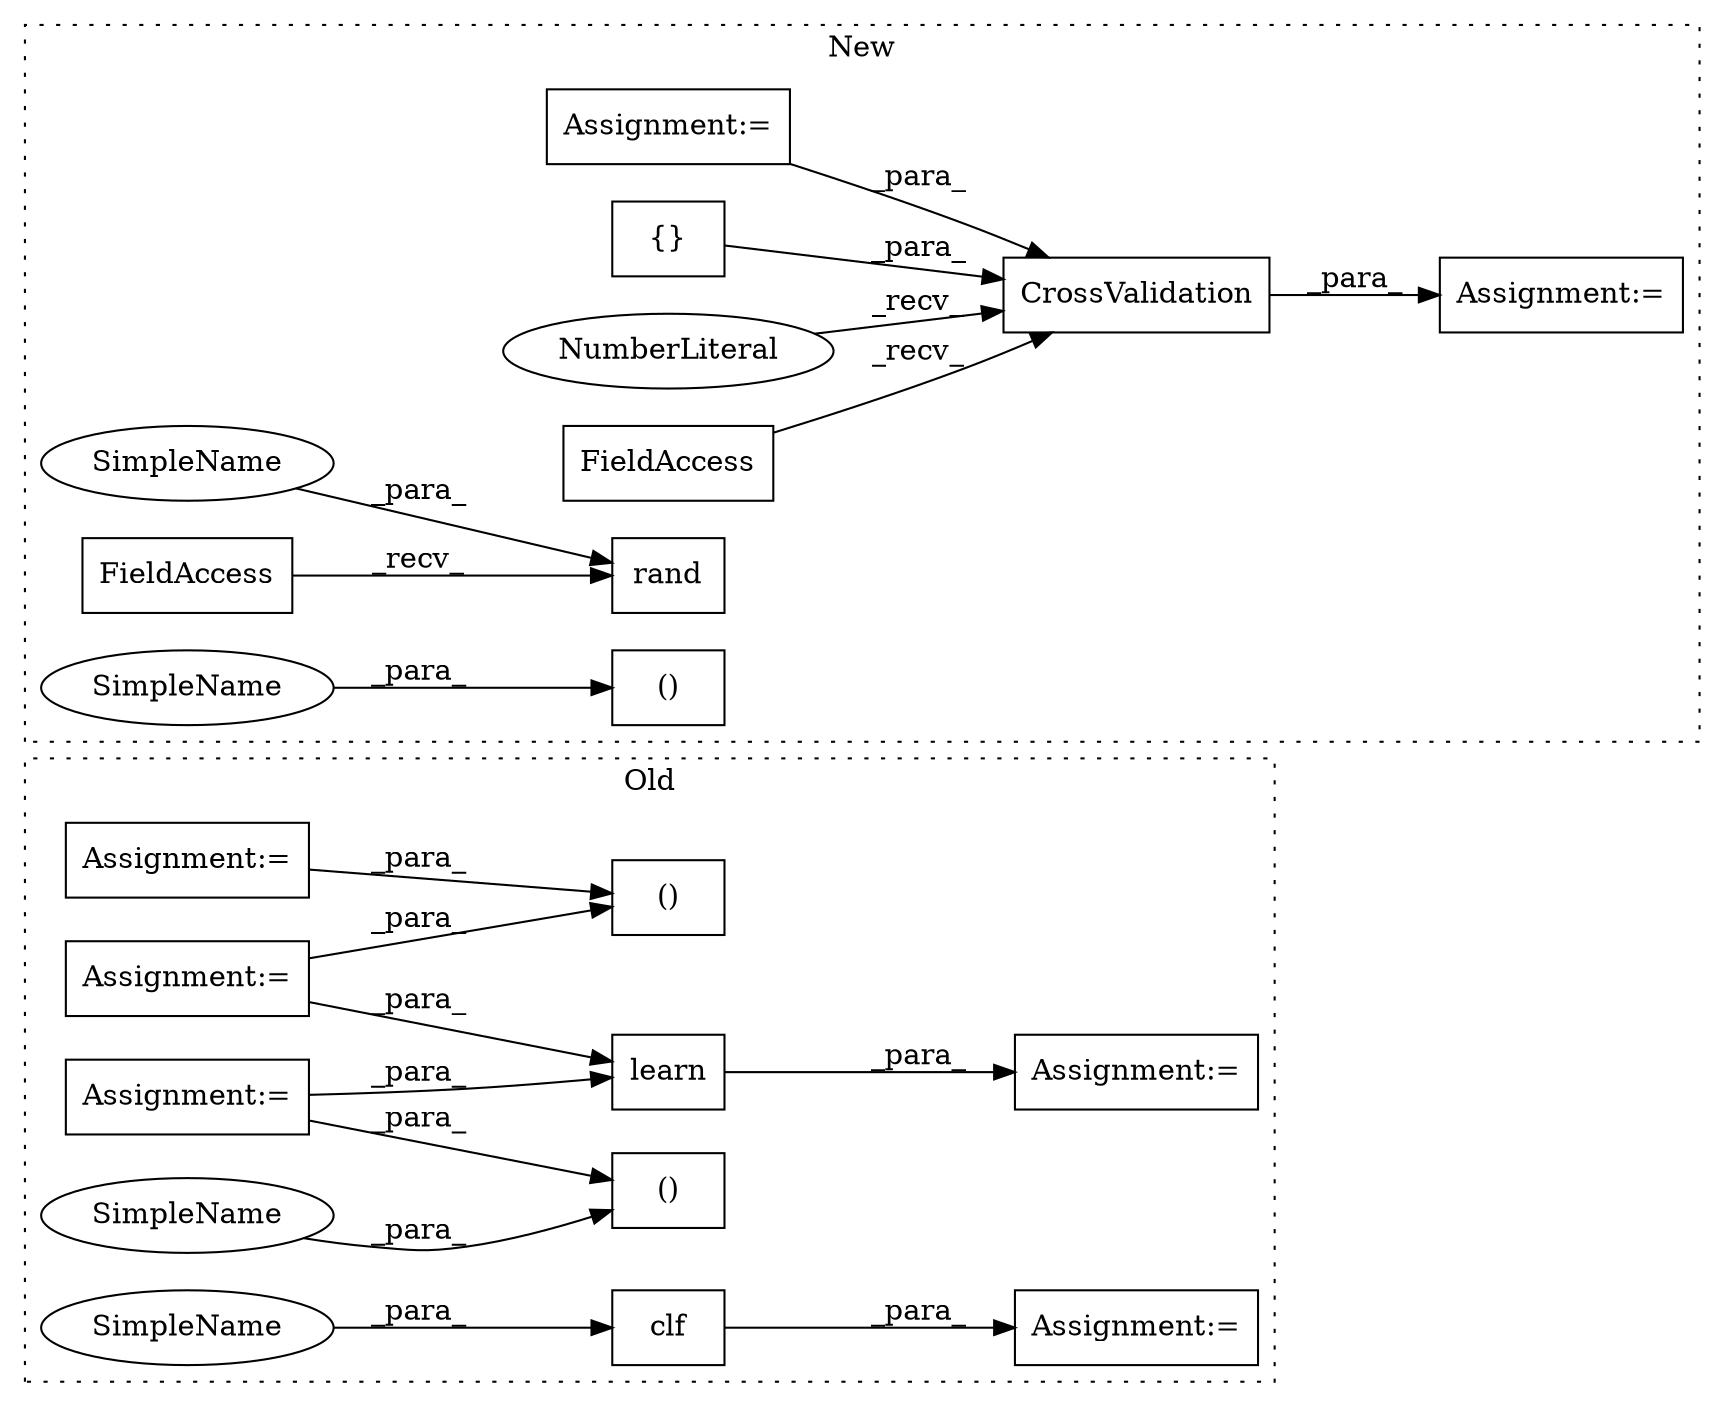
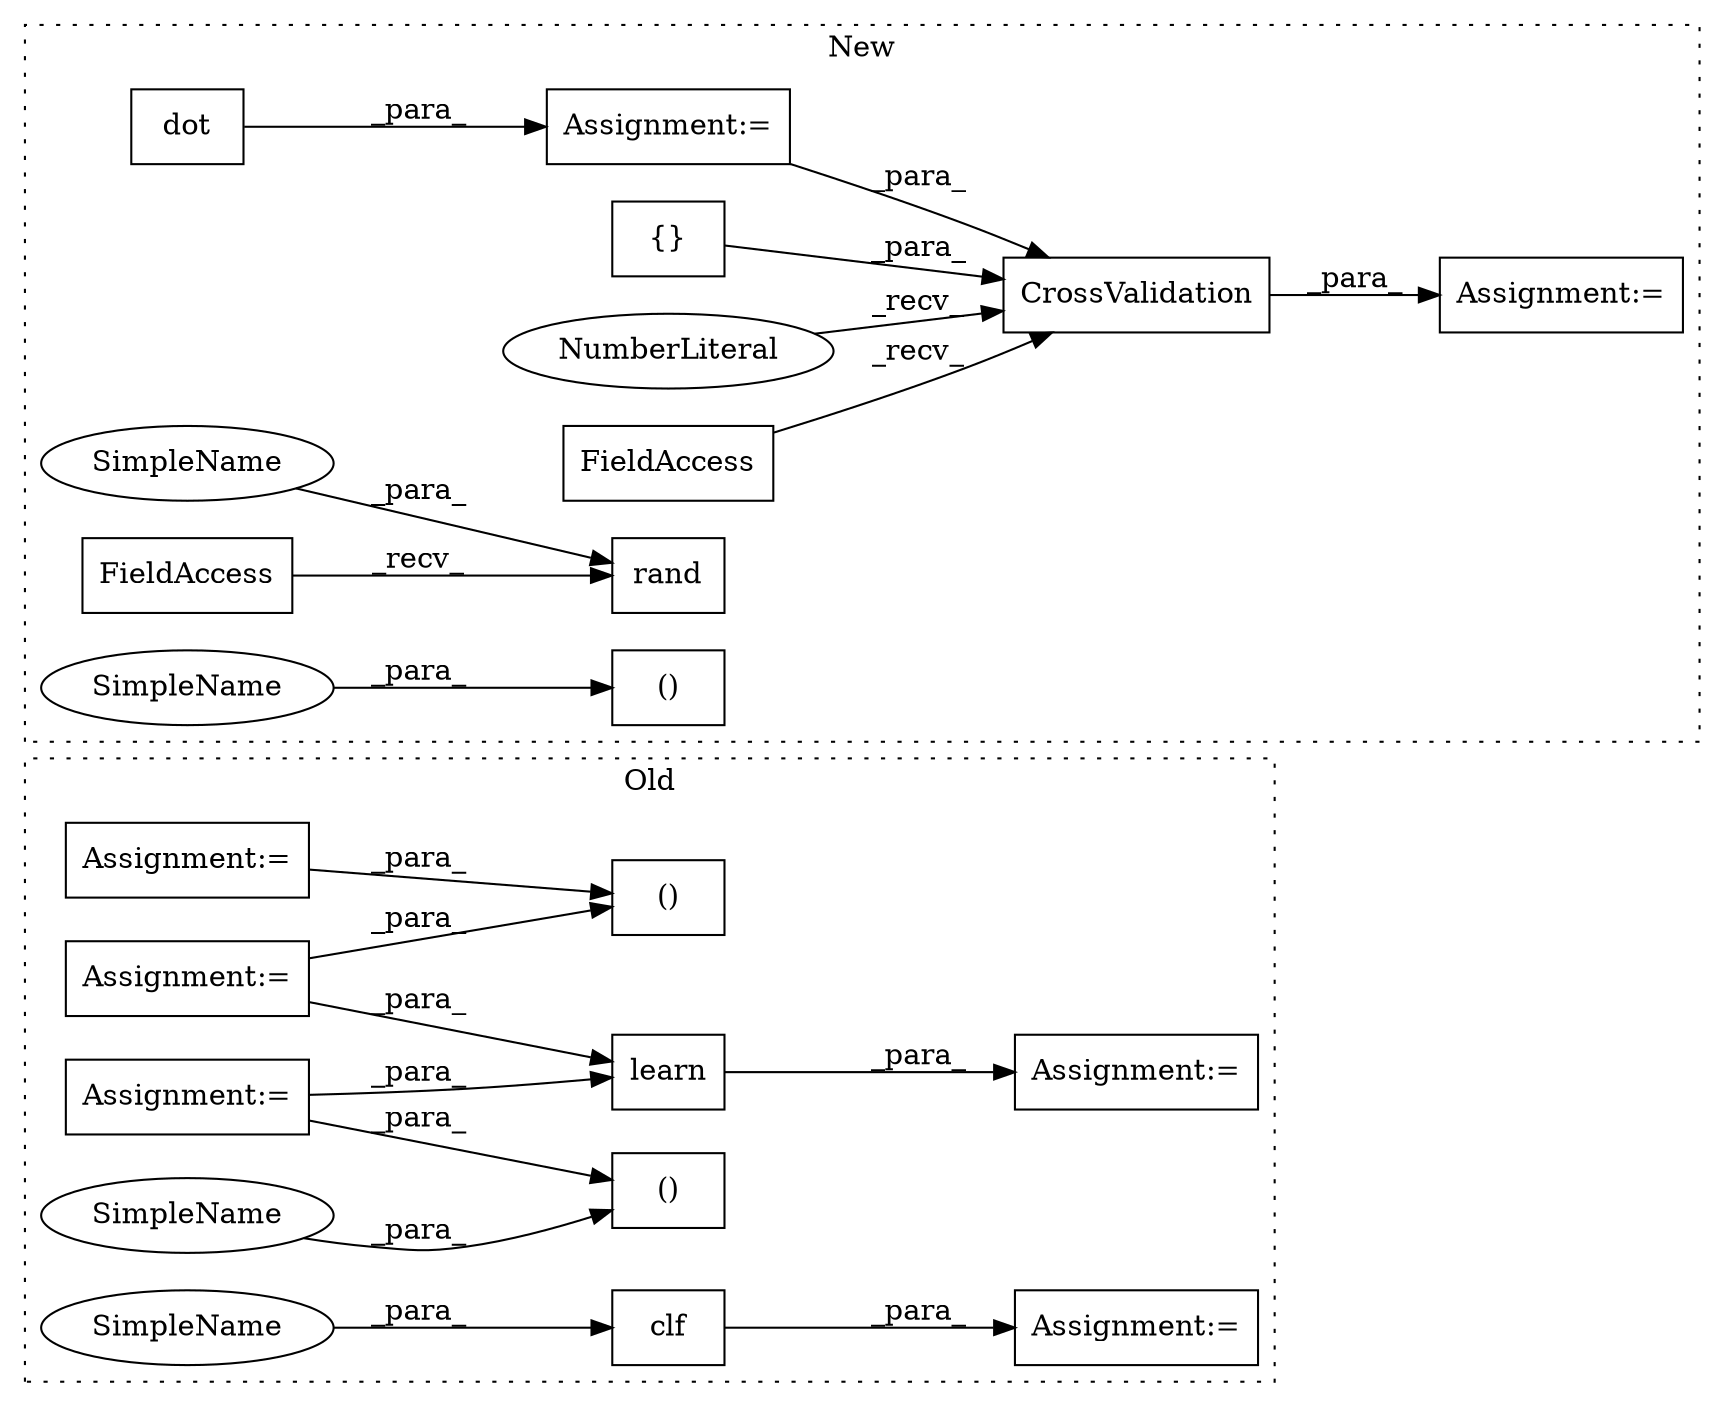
node "dot": added
